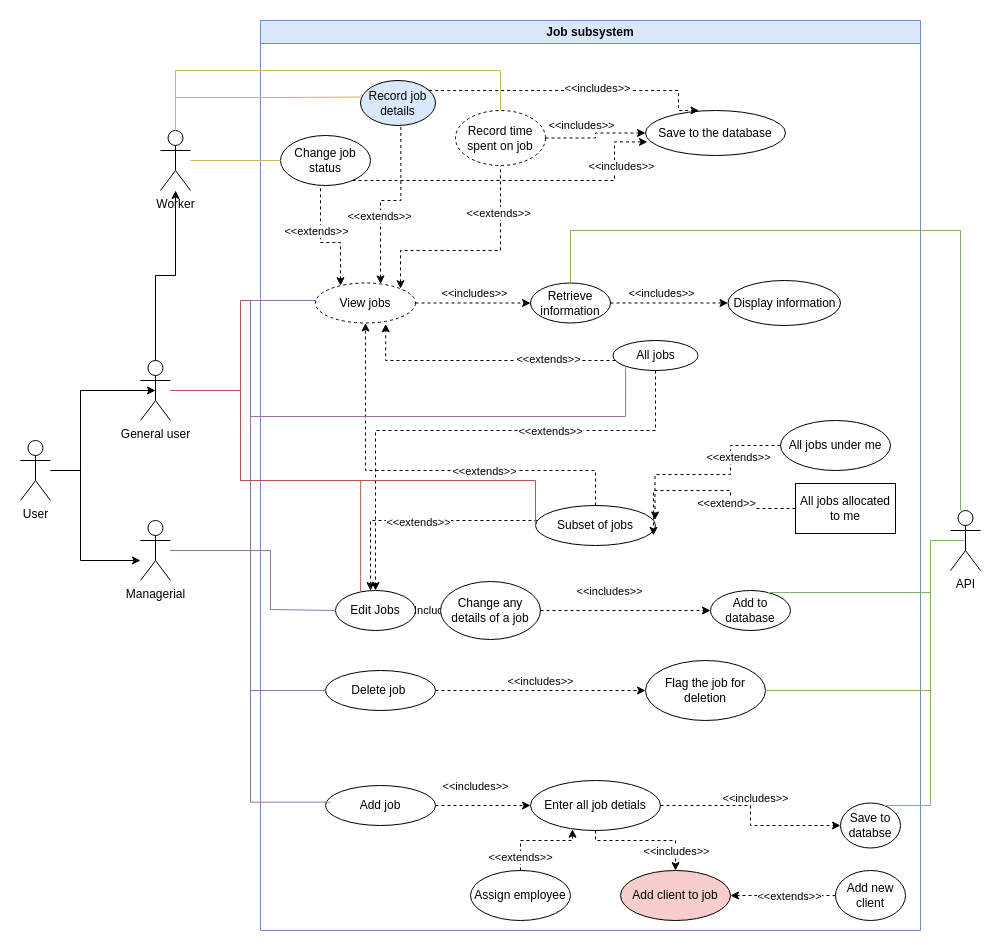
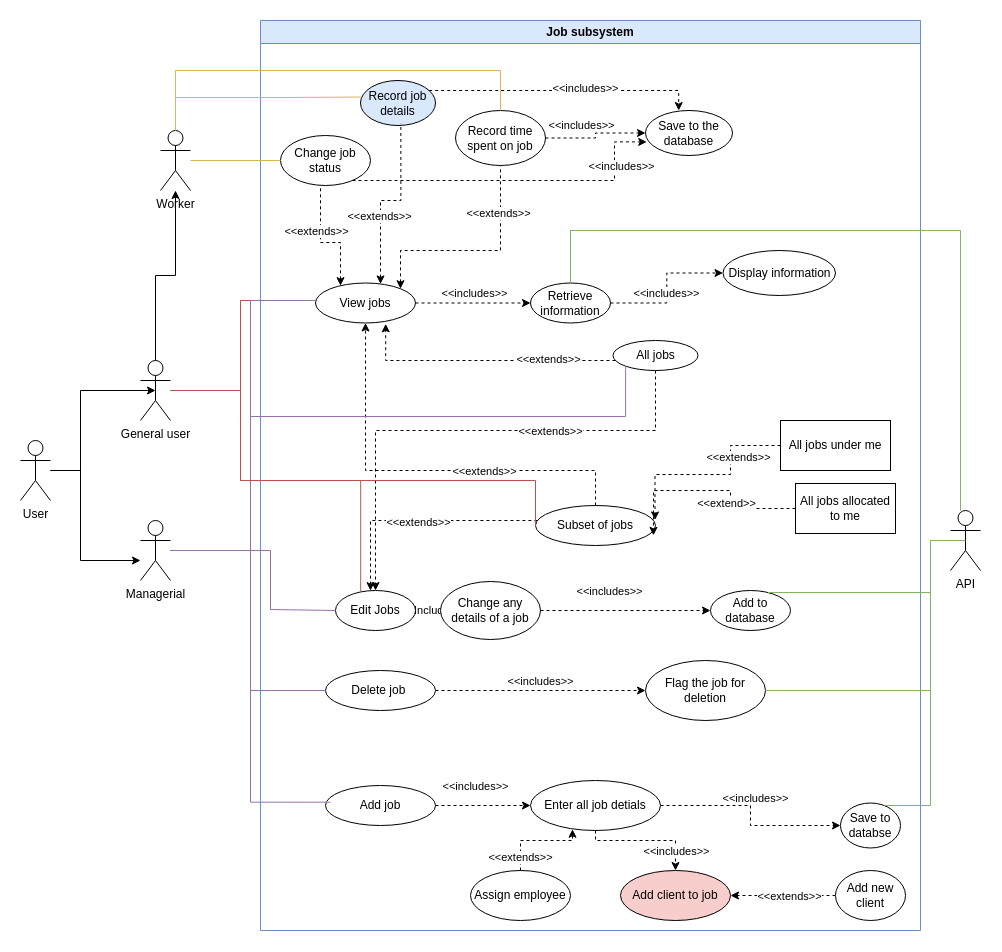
node "Save to the database": size 140x45 -> 87x45
node "Record time spent on job": style dashed -> solid
node "View jobs": style dashed -> solid
node "Display information": moved (784, 303) -> (779, 273)
node "All jobs under me": shape ellipse -> rectangle
